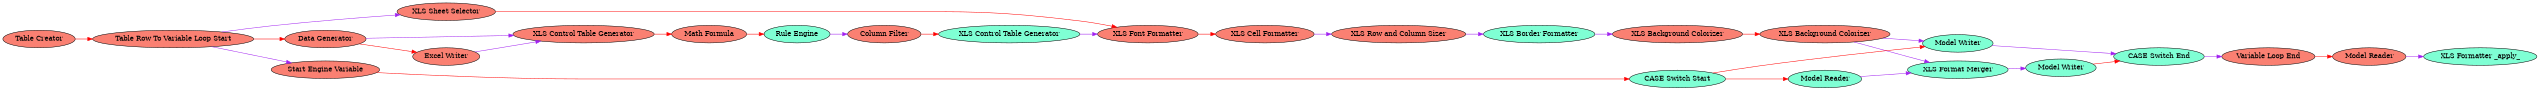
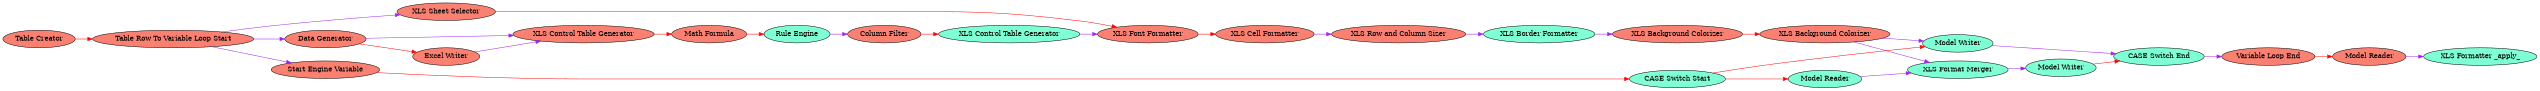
edge "Table Row To Variable Loop Start" -> "Data Generator": color red -> purple
